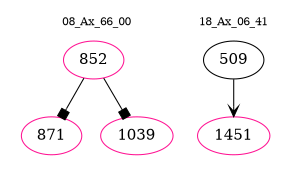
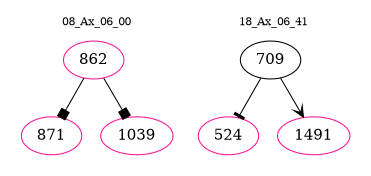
cluster "08_Ax_66_00": label "08_Ax_66_00" -> "08_Ax_06_00"
node "852": label "852" -> "862"
node "509": label "509" -> "709"
node "524": added
node "1451": label "1451" -> "1491"
